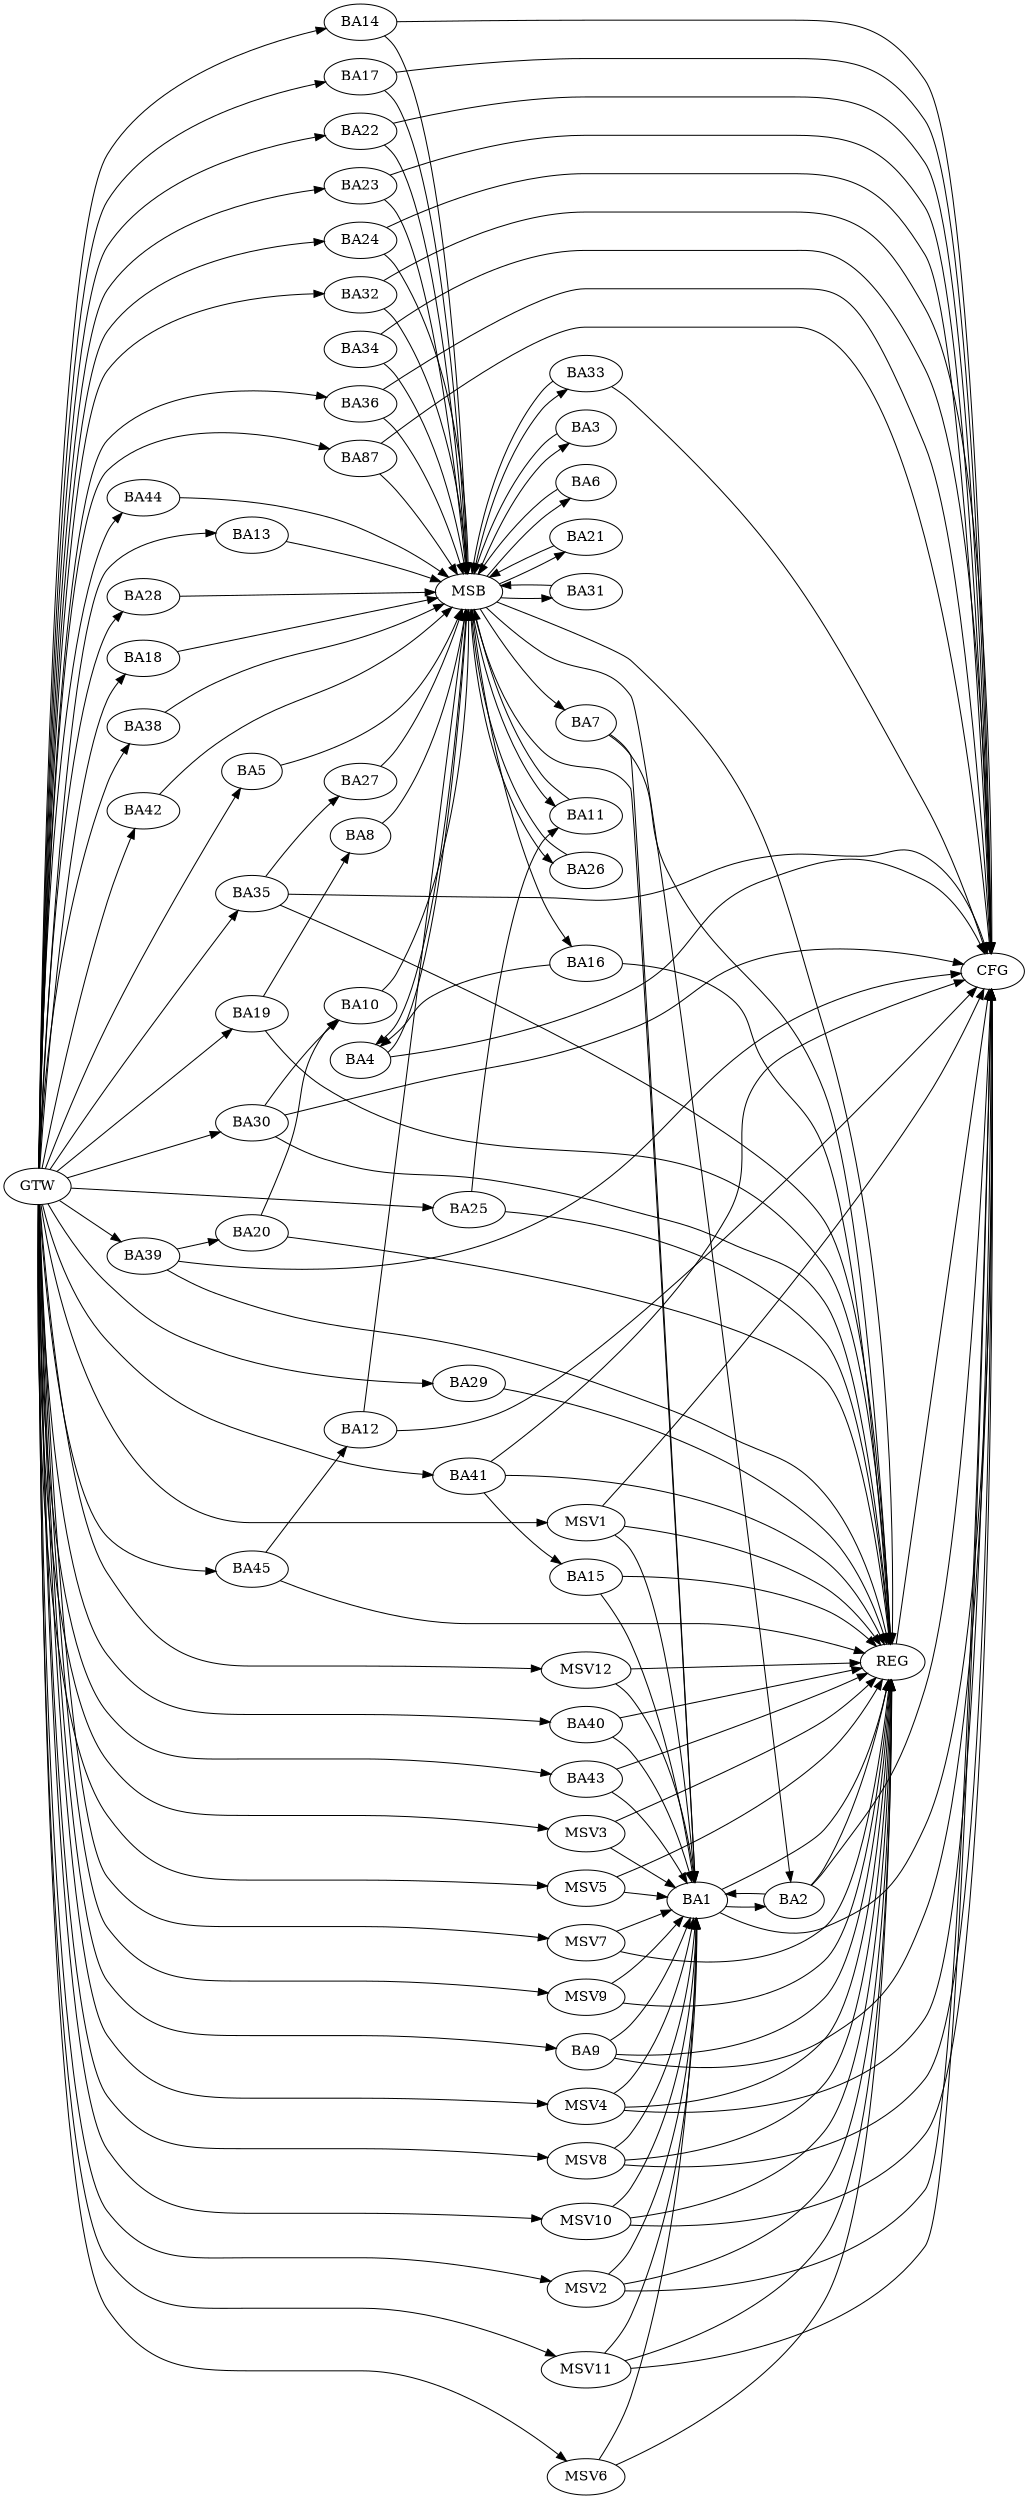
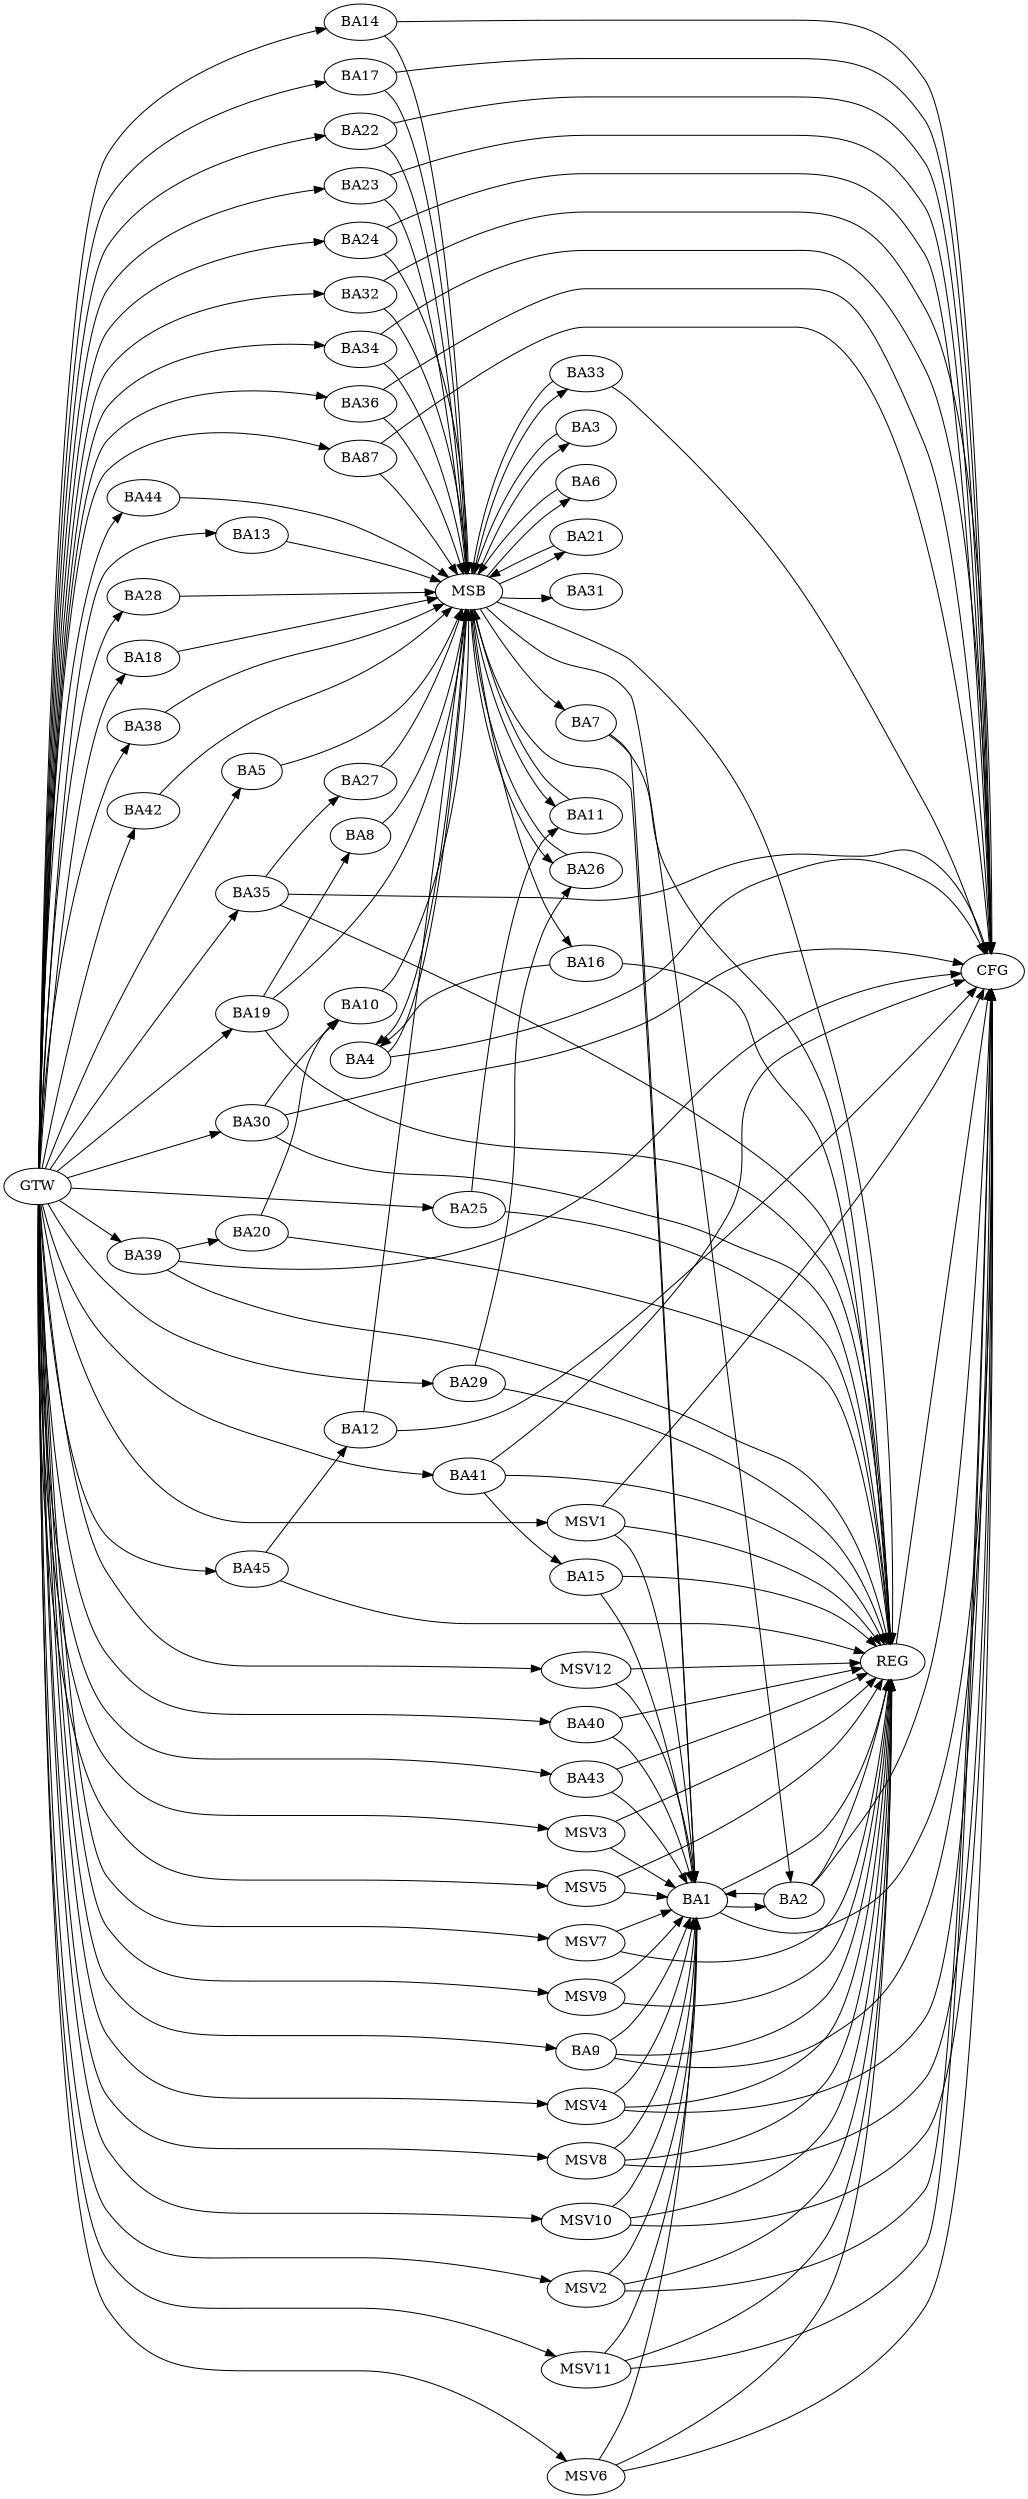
edge "GTW" -> "BA34": added
edge "BA31" -> "MSB": now "BA19" -> "MSB"
edge "BA29" -> "BA26": added
edge "MSV6" -> "CFG": added
